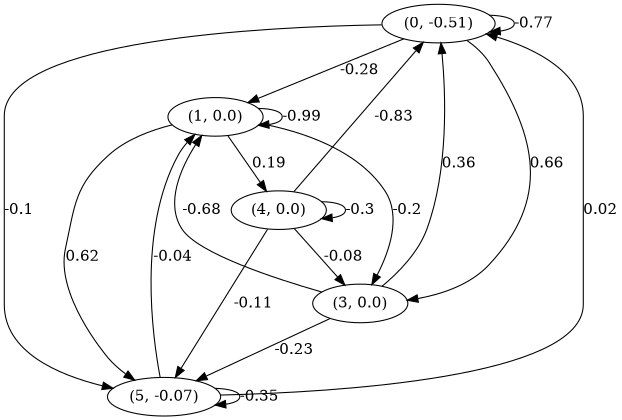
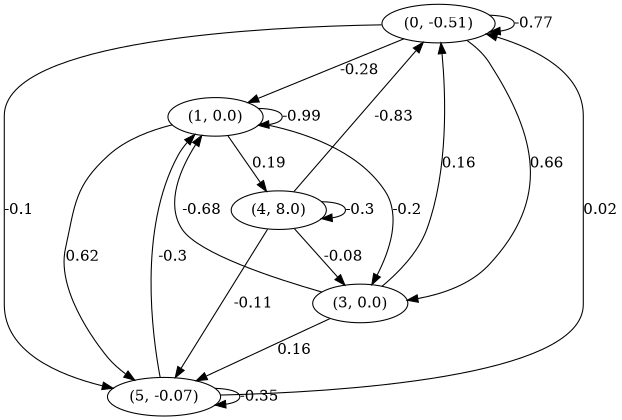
edge "(3, 0.0)" -> "(0, -0.51)": label "0.36" -> "0.16"
node "(4, 0.0)": label "(4, 0.0)" -> "(4, 8.0)"
edge "(5, -0.07)" -> "(1, 0.0)": label "-0.04" -> "-0.3"
edge "(3, 0.0)" -> "(5, -0.07)": label "-0.23" -> "0.16"
